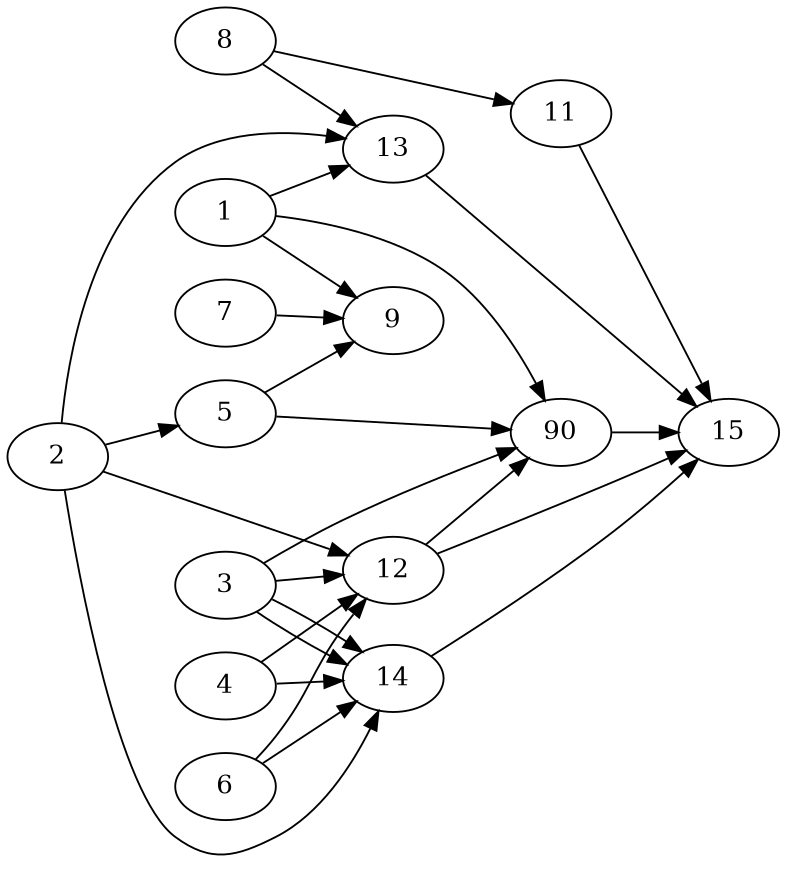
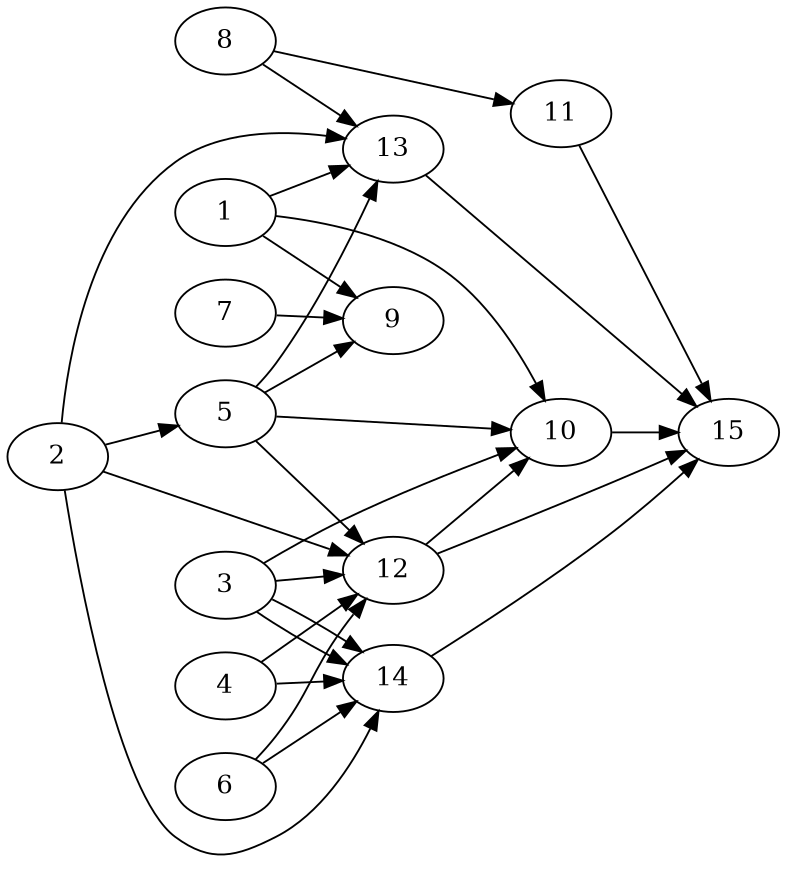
edge "5" -> "13": added
node "90": label "90" -> "10"
edge "5" -> "12": added
